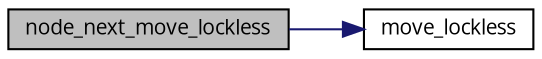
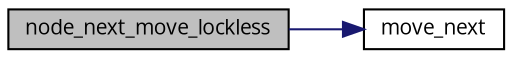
node "move_lockless": label "move_lockless" -> "move_next"
